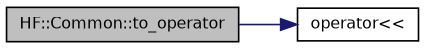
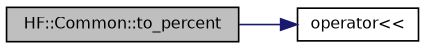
node "HF::Common::to_operator": label "HF::Common::to_operator" -> "HF::Common::to_percent"
